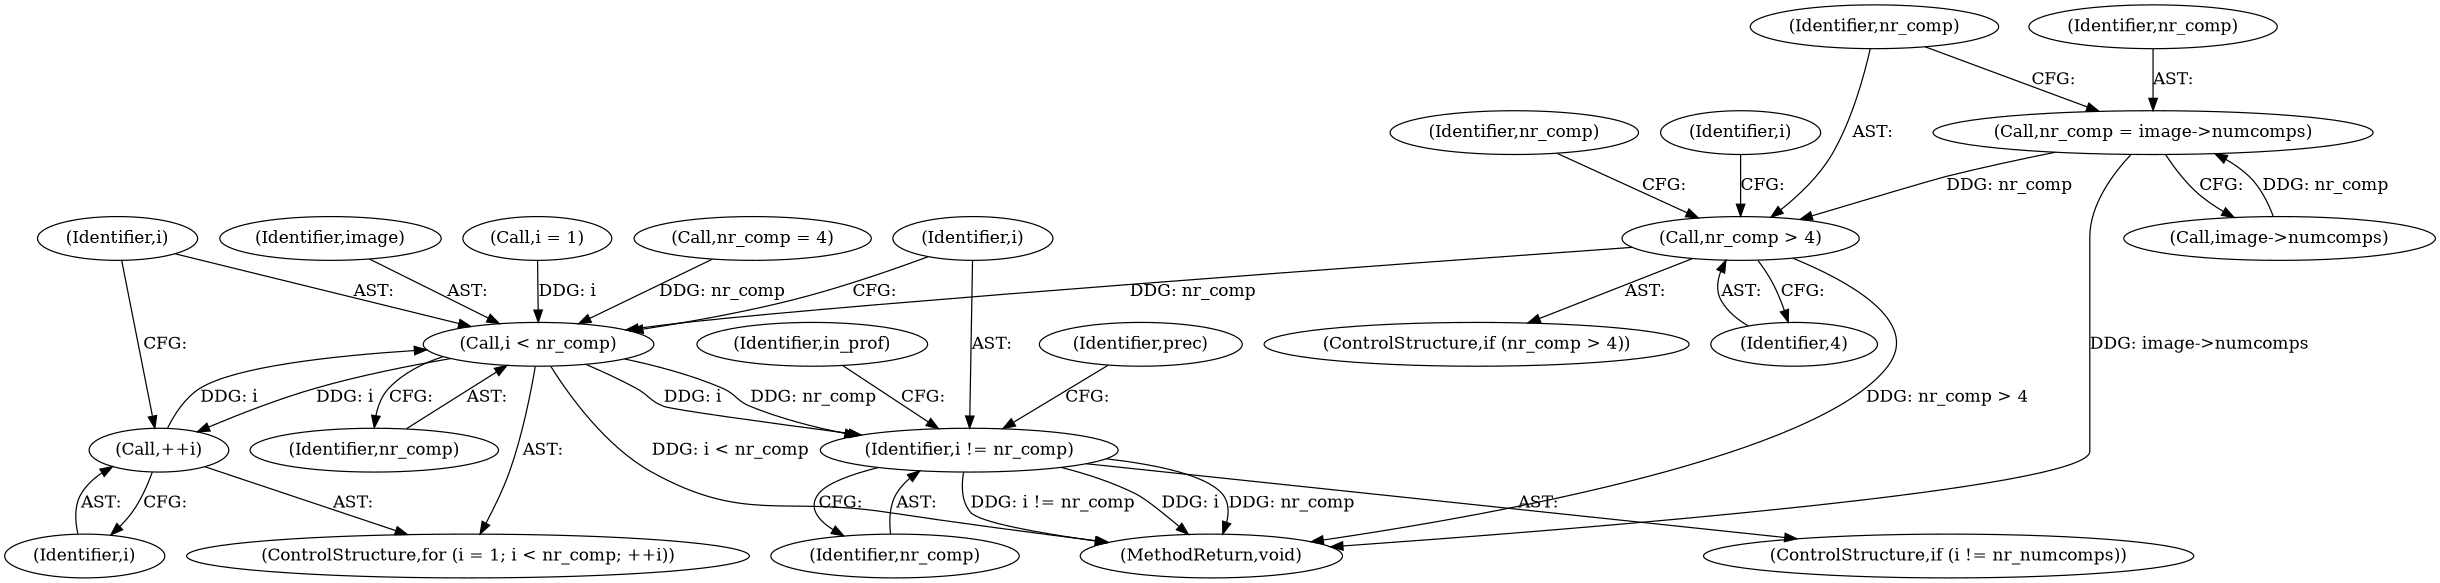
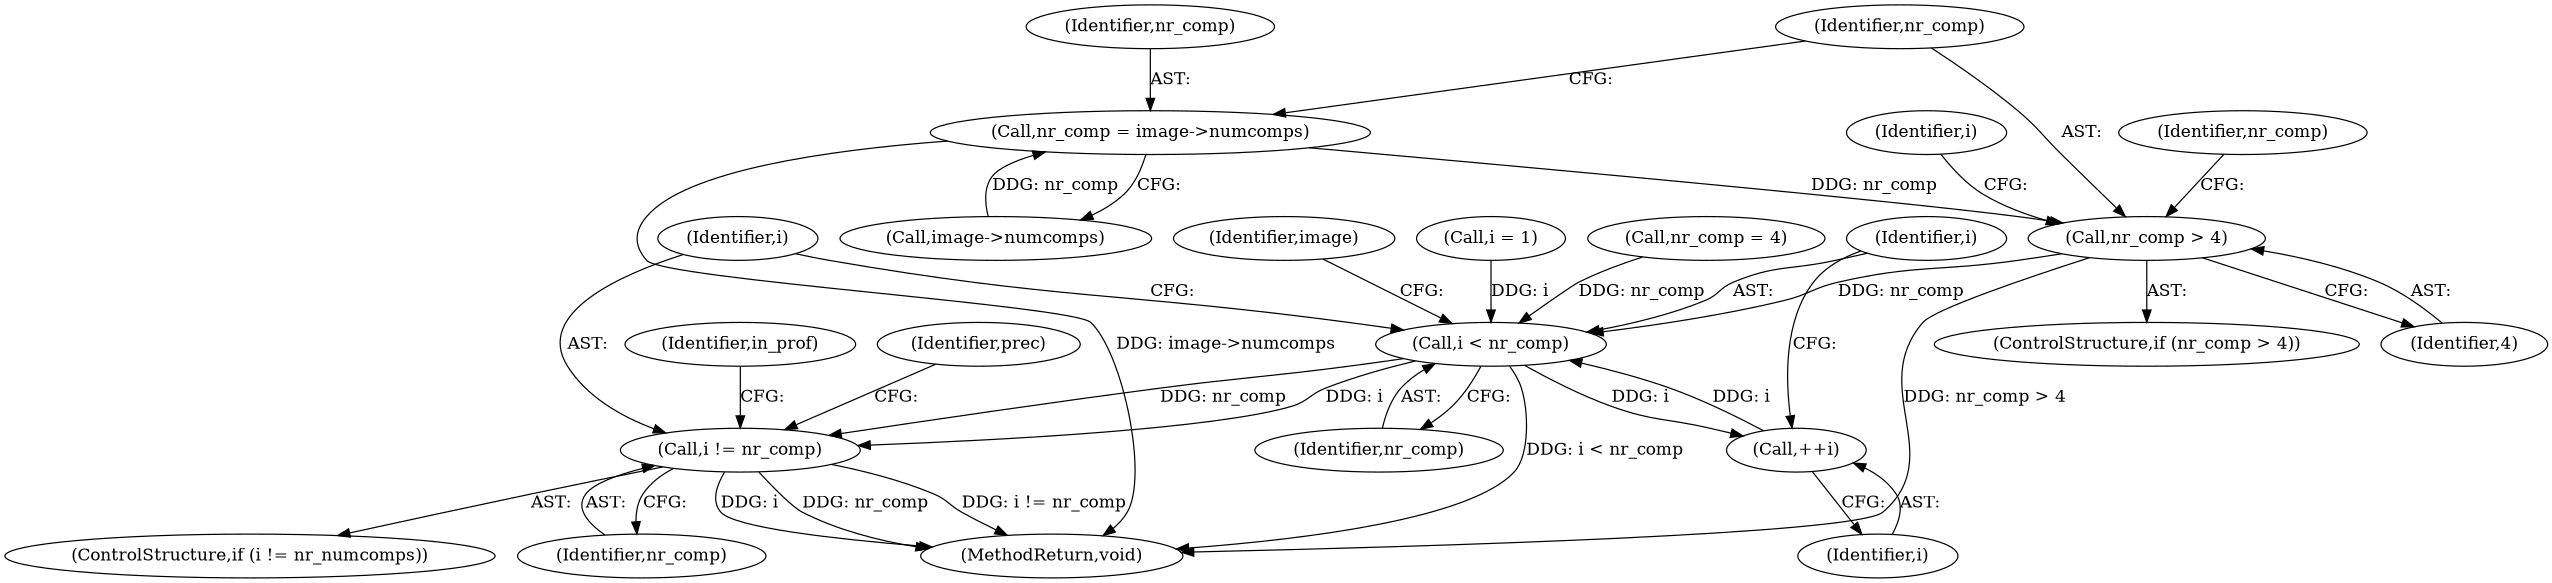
edge "(Identifier,image)" -> "(Call,i < nr_comp)": label "AST: " -> "CFG: "
node "(Identifier,i != nr_comp)": label "(Identifier,i != nr_comp)" -> "(Call,i != nr_comp)"
node "(ControlStructure,for (i = 1; i < nr_comp; ++i))": removed
